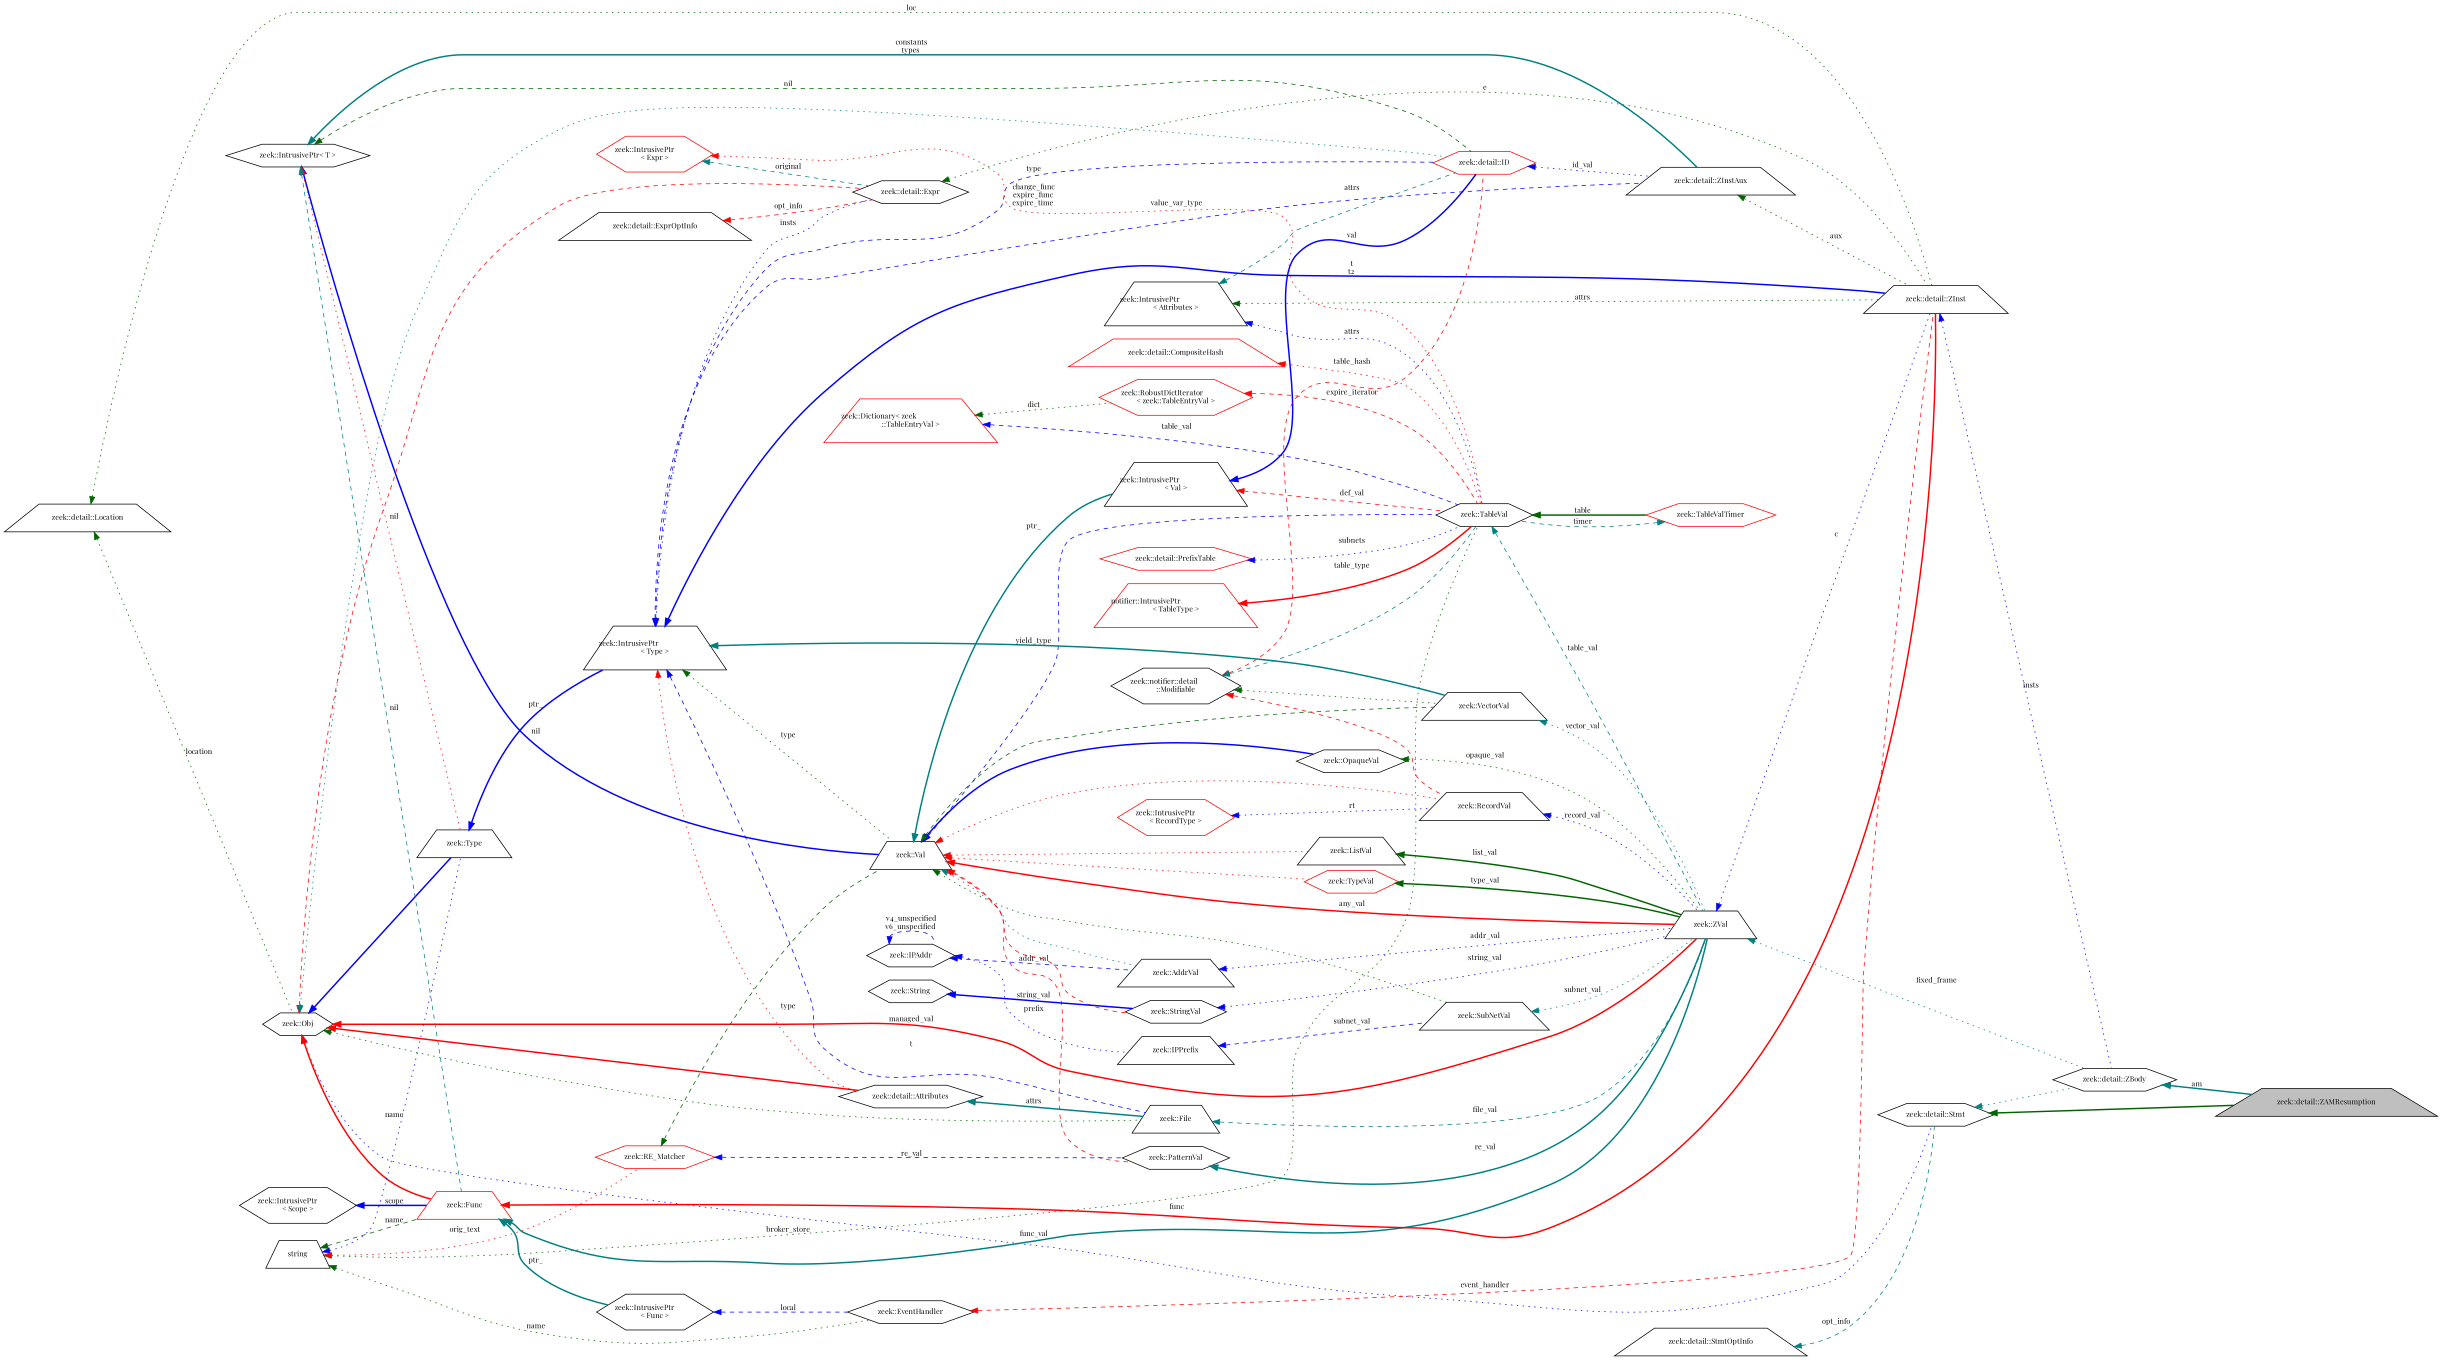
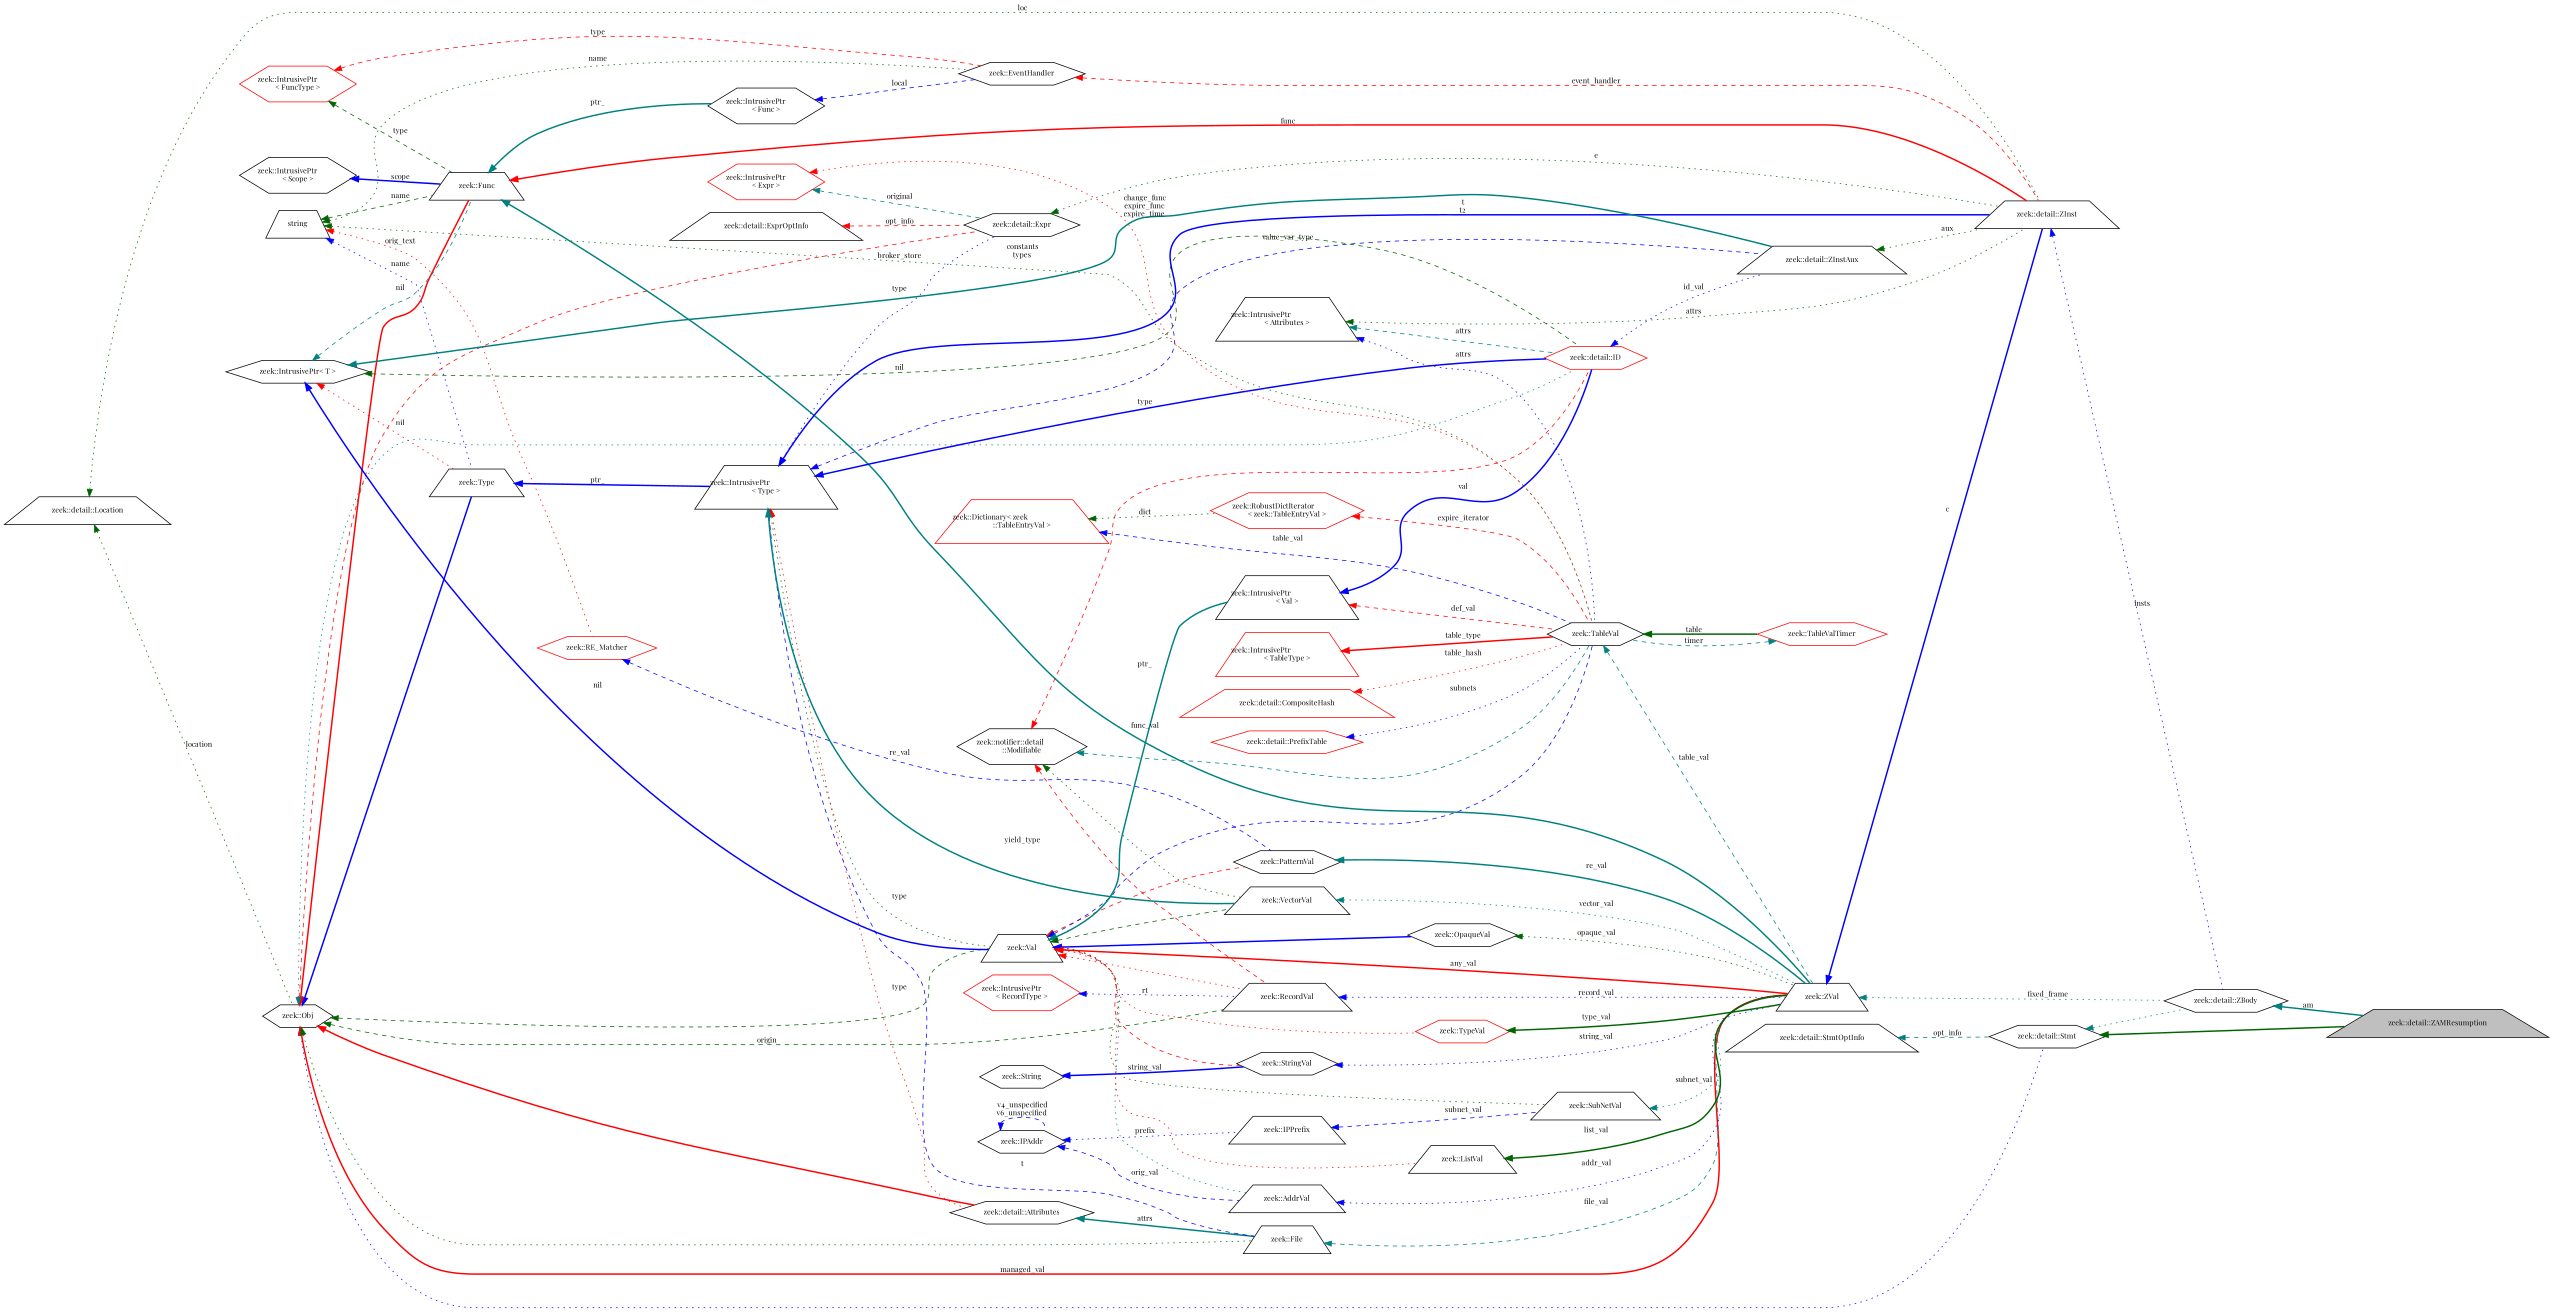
node "zeek::IntrusivePtr < FuncType >": added
edge "zeek::detail::Expr" -> "zeek::IntrusivePtr < Type >": label " insts" -> " type"
edge "zeek::detail::ID" -> "zeek::IntrusivePtr < Type >": style dashed -> bold
node "notifier::IntrusivePtr < TableType >": label "notifier::IntrusivePtr < TableType >" -> "zeek::IntrusivePtr < TableType >"
edge "zeek::detail::ZInst" -> "zeek::ZVal": style dotted -> bold
edge "zeek::AddrVal" -> "zeek::IPAddr": label " addr_val" -> " orig_val"
edge "zeek::Val" -> "zeek::RE_Matcher": now "zeek::Val" -> "zeek::Obj"
edge "zeek::RecordVal" -> "zeek::Obj": added, label "origin"
node "zeek::Func": color red -> black
